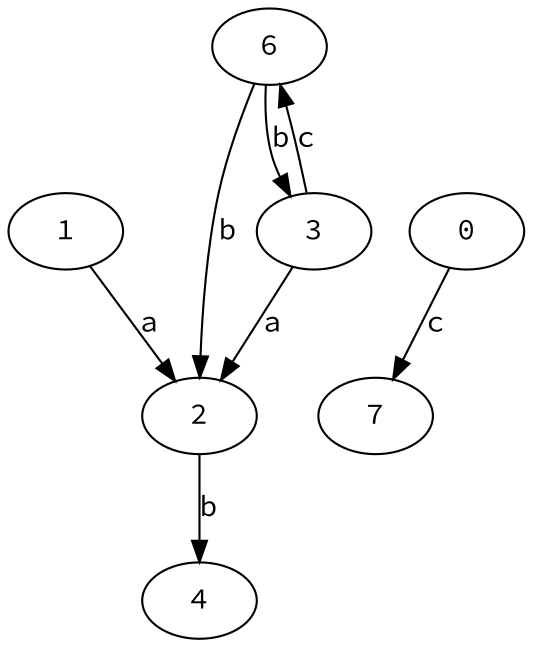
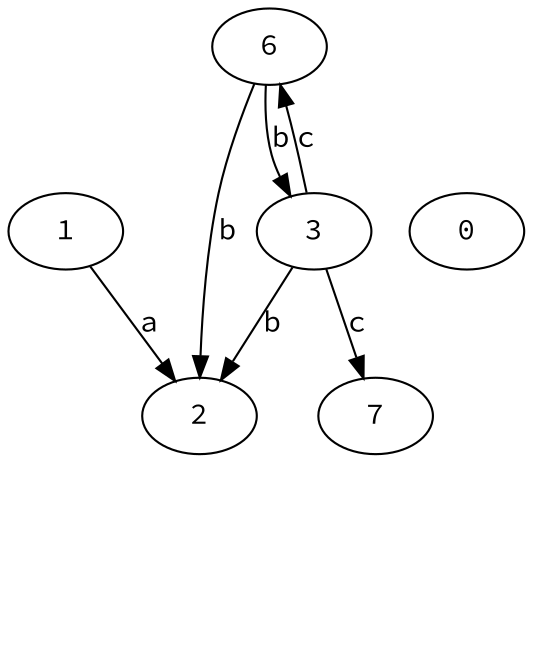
edge "0" -> "7": now "3" -> "7"
edge "3" -> "2": label "a" -> "b"
node "4": removed
